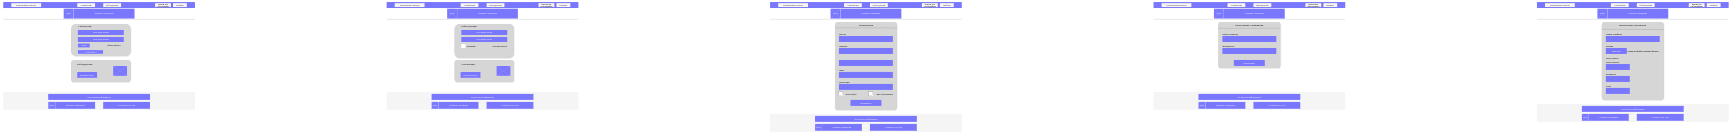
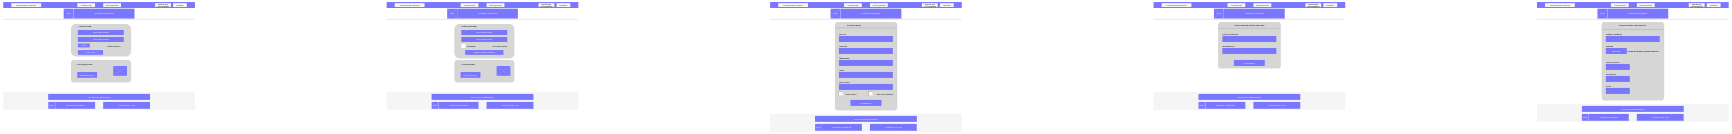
node "Регистрация": moved (866, 25) -> (854, 25)
node "Регистрация учреждения": label "Регистрация учреждения" -> "Регистрация работодателя"
node "Забыли пароль?": moved (113, 45) -> (113, 46)
node "Соц. сети": size 25x4 -> 25x5
node "Войти в личный кабинет": added
node "Фамилия": added
node "Опыт работы": removed
